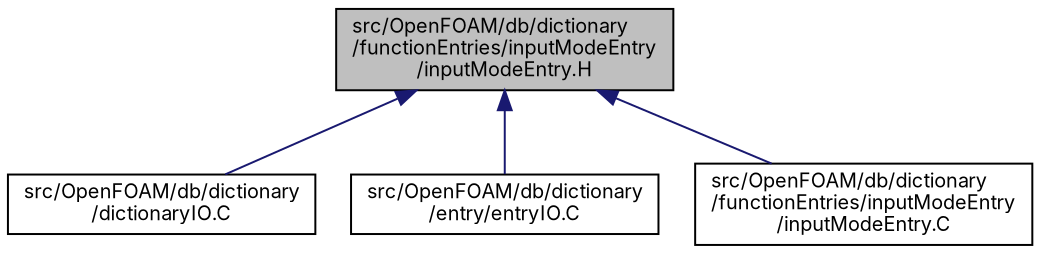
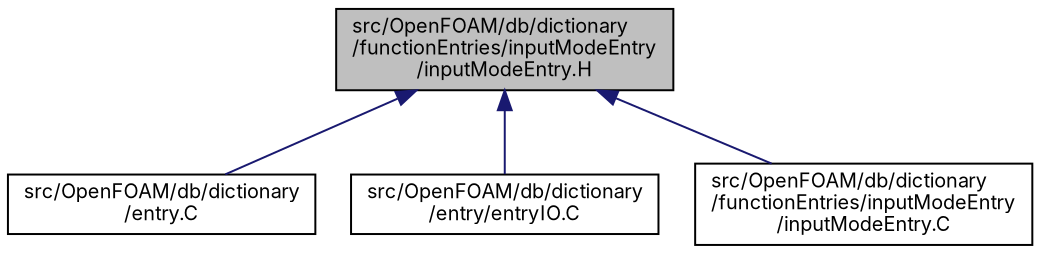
node "src/OpenFOAM/db/dictionary /dictionaryIO.C": label "src/OpenFOAM/db/dictionary /dictionaryIO.C" -> "src/OpenFOAM/db/dictionary /entry.C"
